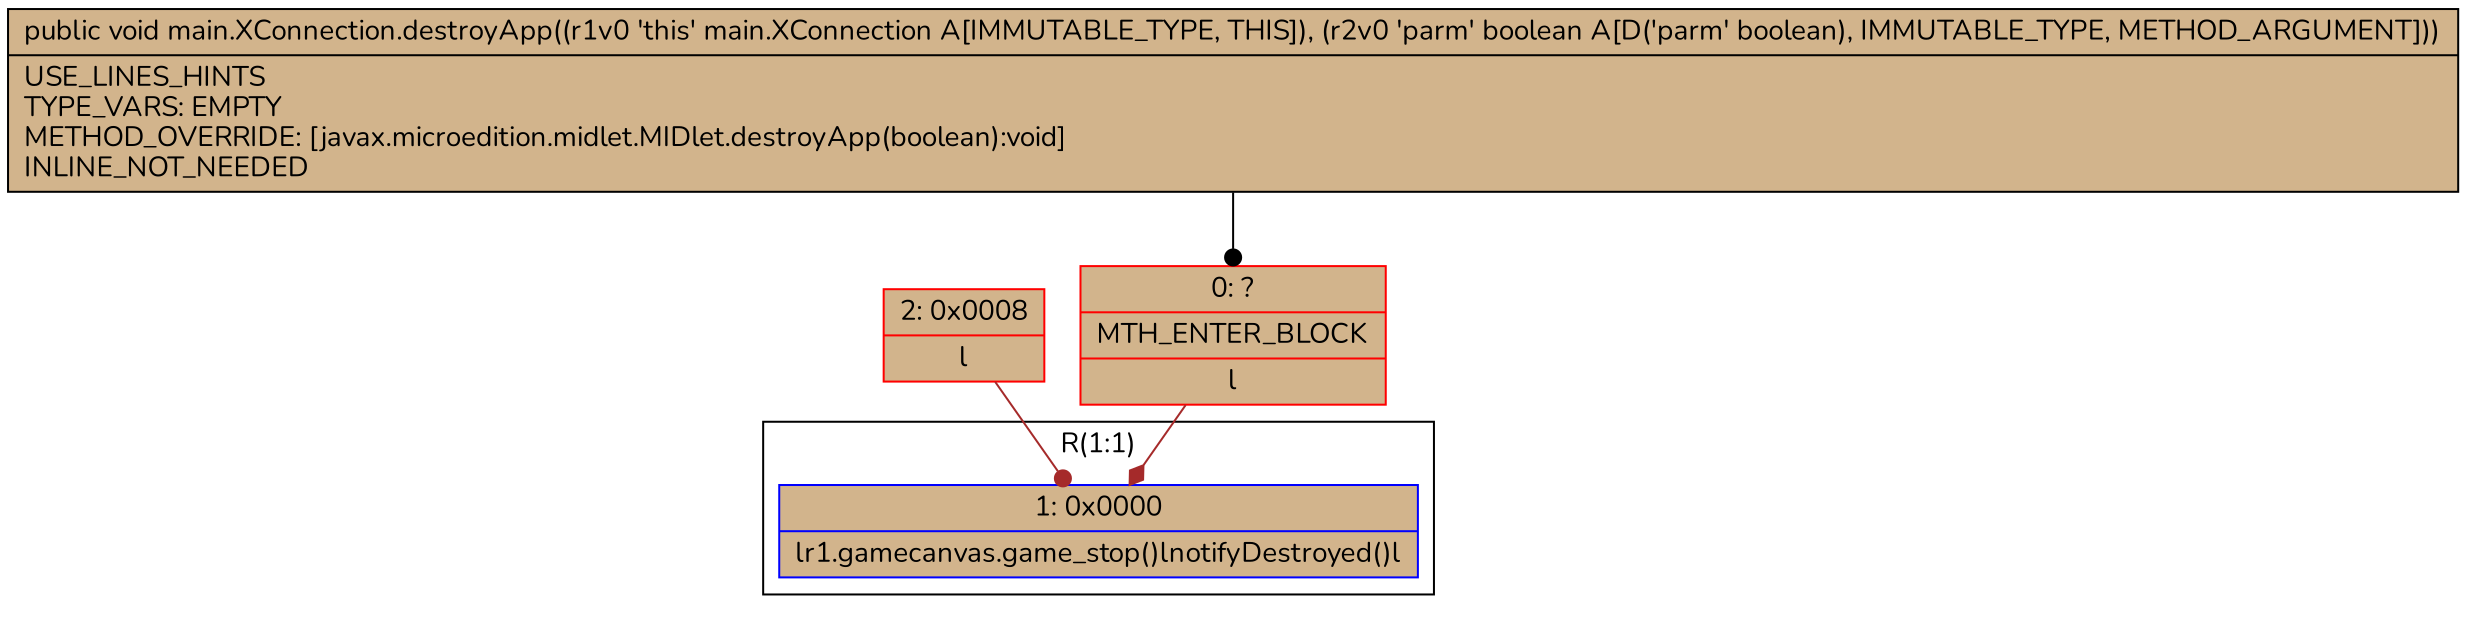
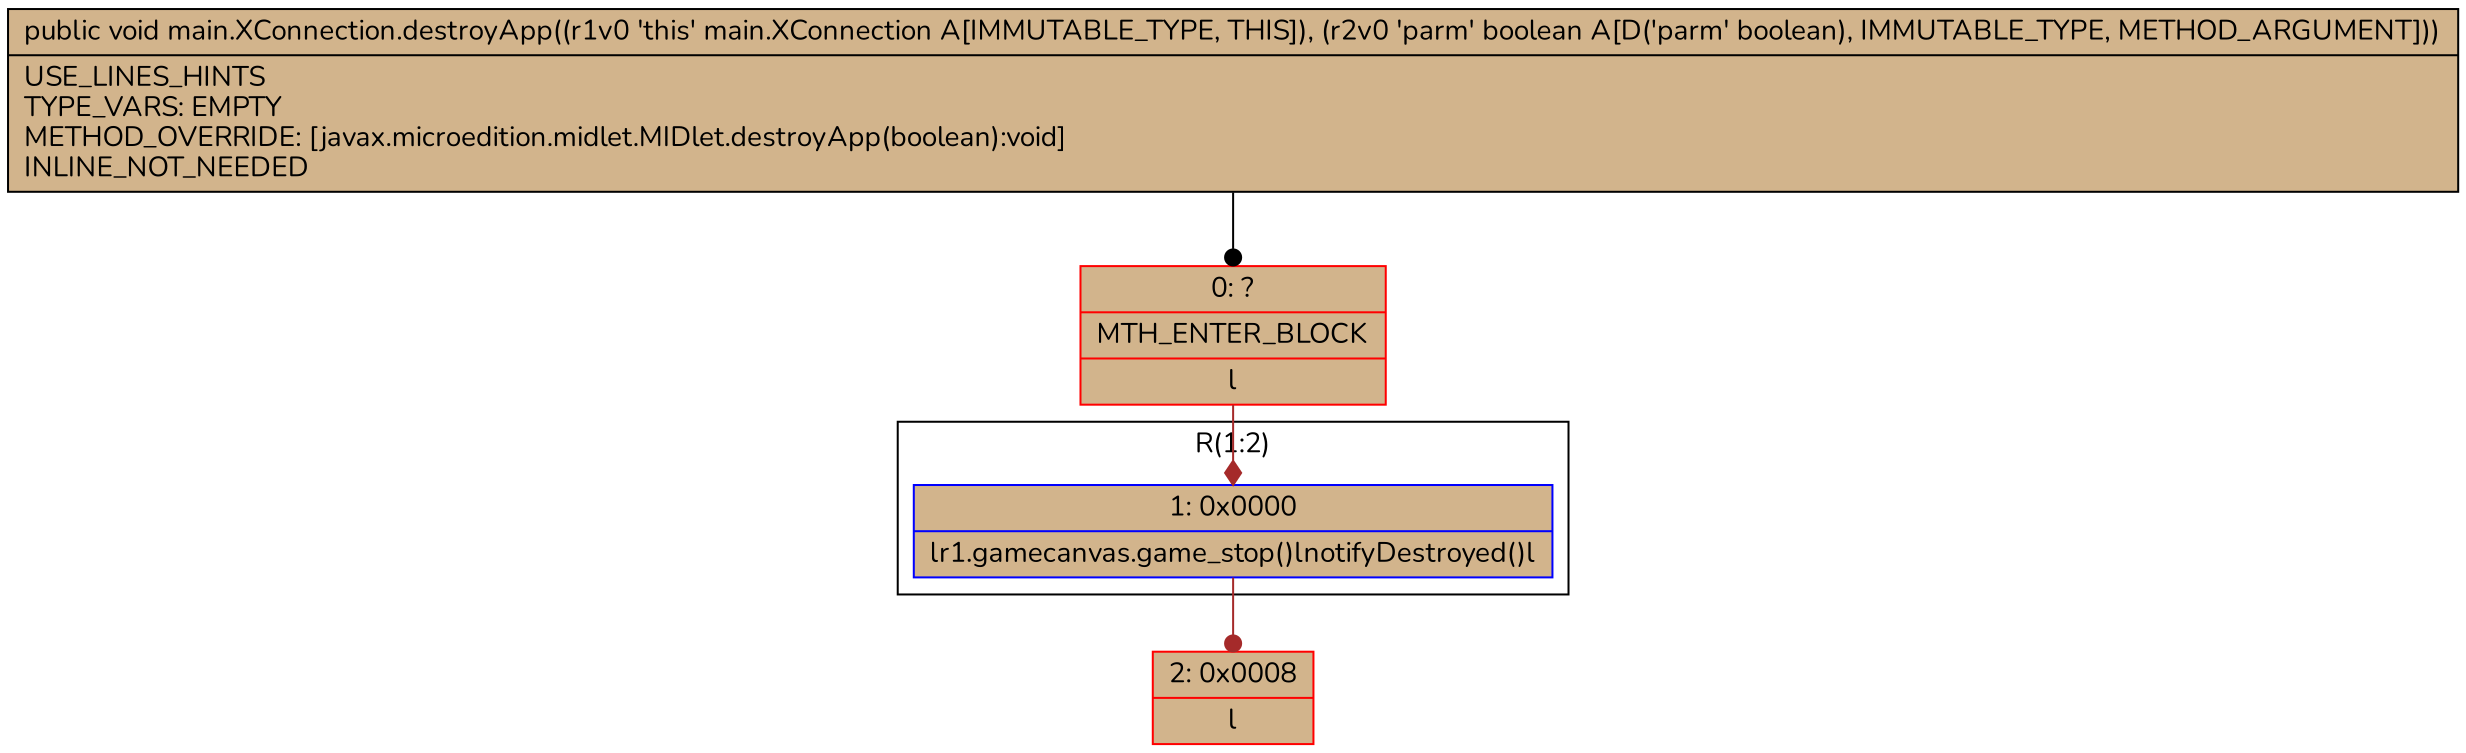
edge "2: 0x0008" -> "1: 0x0000": reversed
cluster "R(1:1)": label "R(1:1)" -> "R(1:2)"
